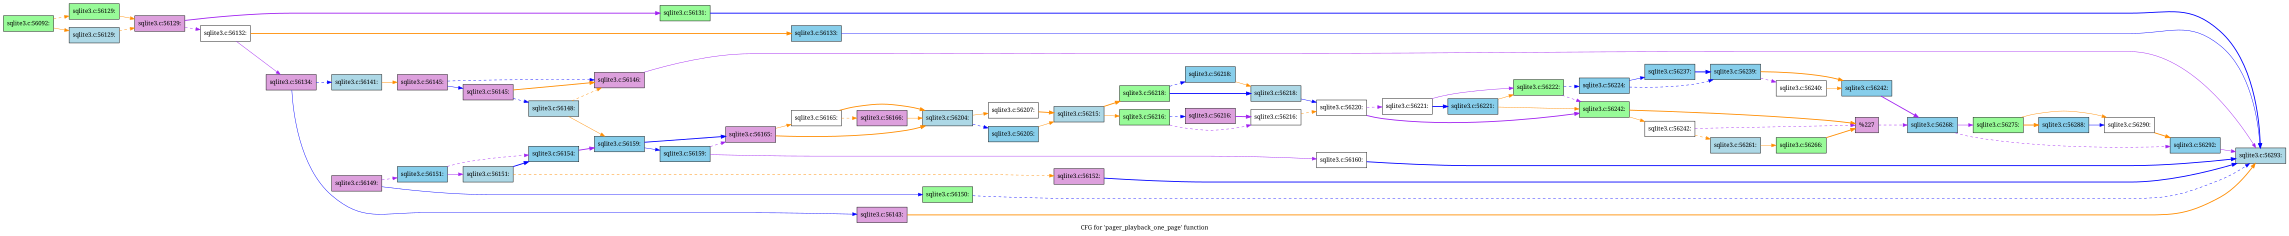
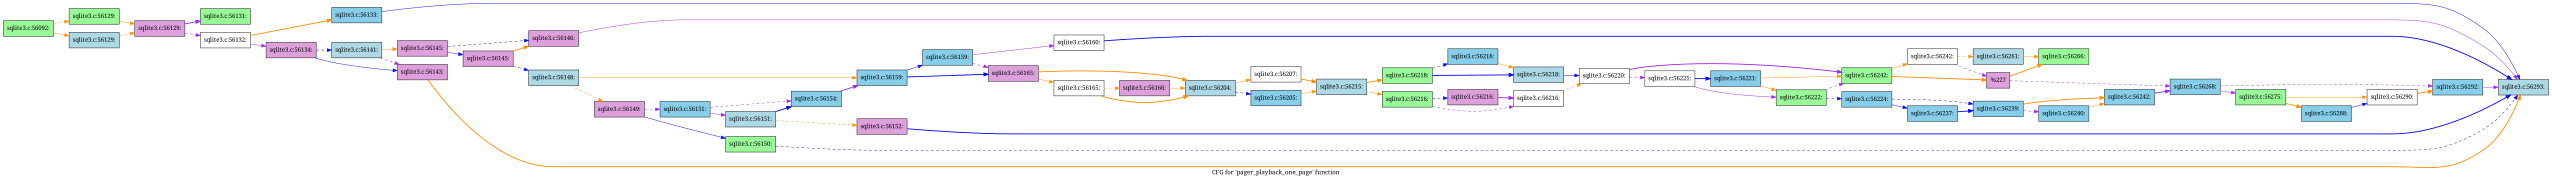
edge "sqlite3.c:56131:" -> "sqlite3.c:56293:": removed
edge "sqlite3.c:56141:" -> "sqlite3.c:56143:": added
node "sqlite3.c:56240:": fillcolor white -> skyblue
edge "sqlite3.c:56148:" -> "sqlite3.c:56146:": now "sqlite3.c:56148:" -> "sqlite3.c:56149:"
edge "sqlite3.c:56266:" -> "%227": reversed
